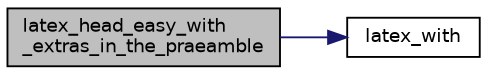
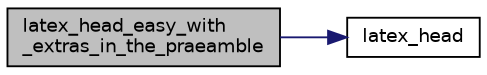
node "latex_with": label "latex_with" -> "latex_head"
